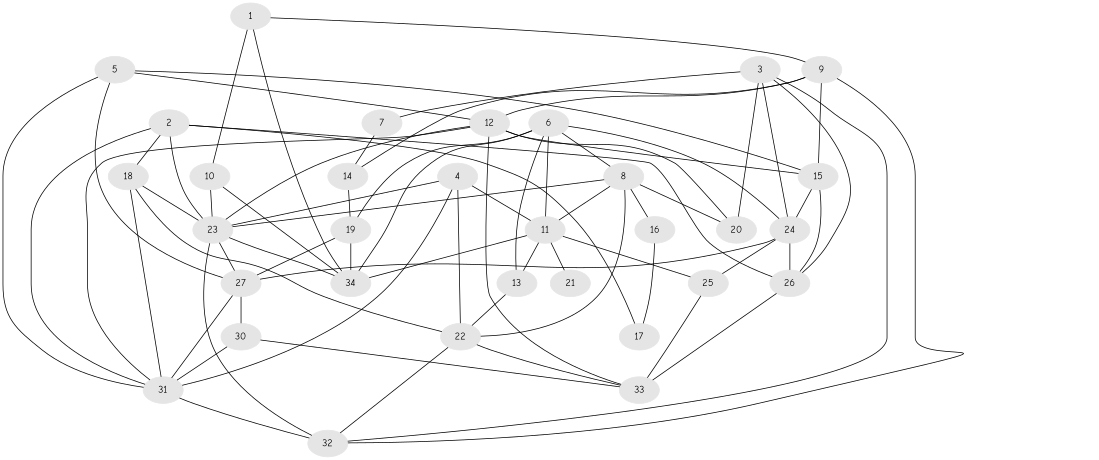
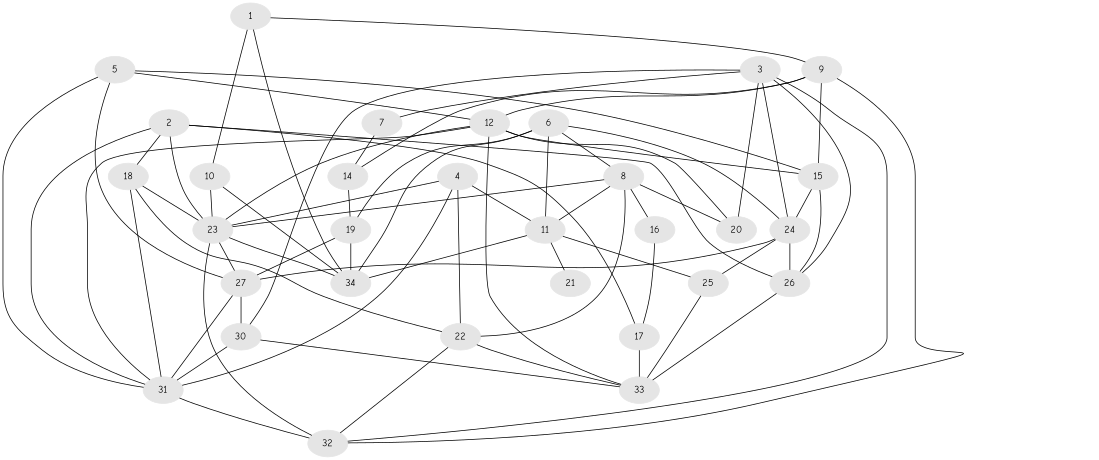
edge "3" -- "30": added
node "13": removed
edge "17" -- "33": added
